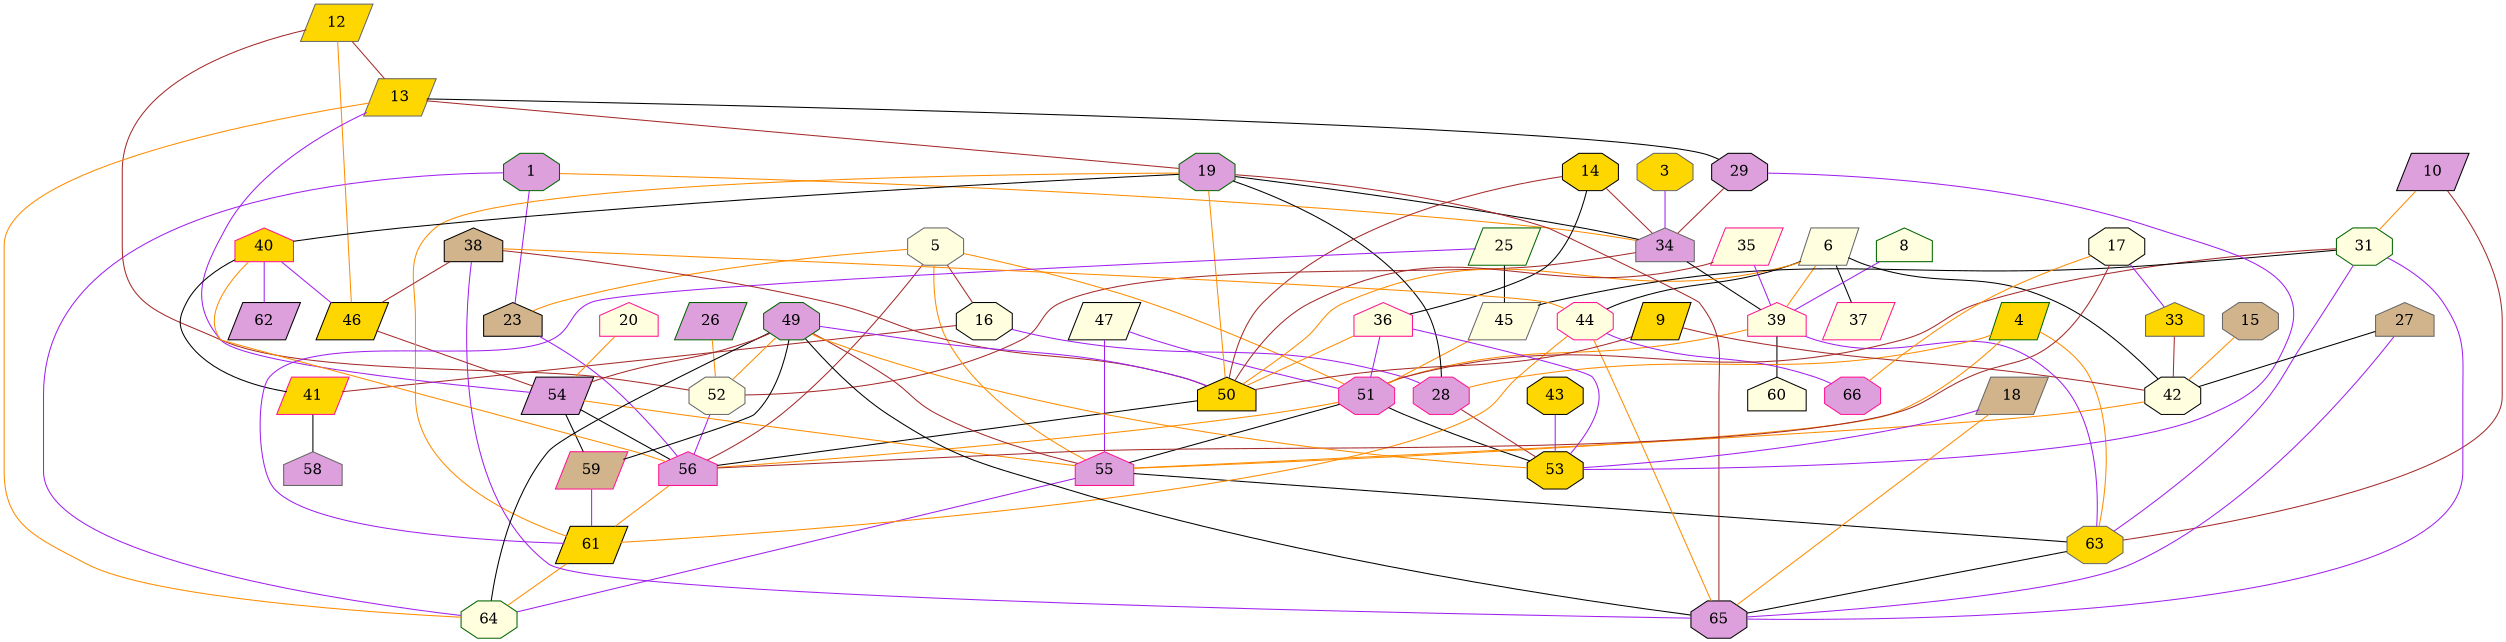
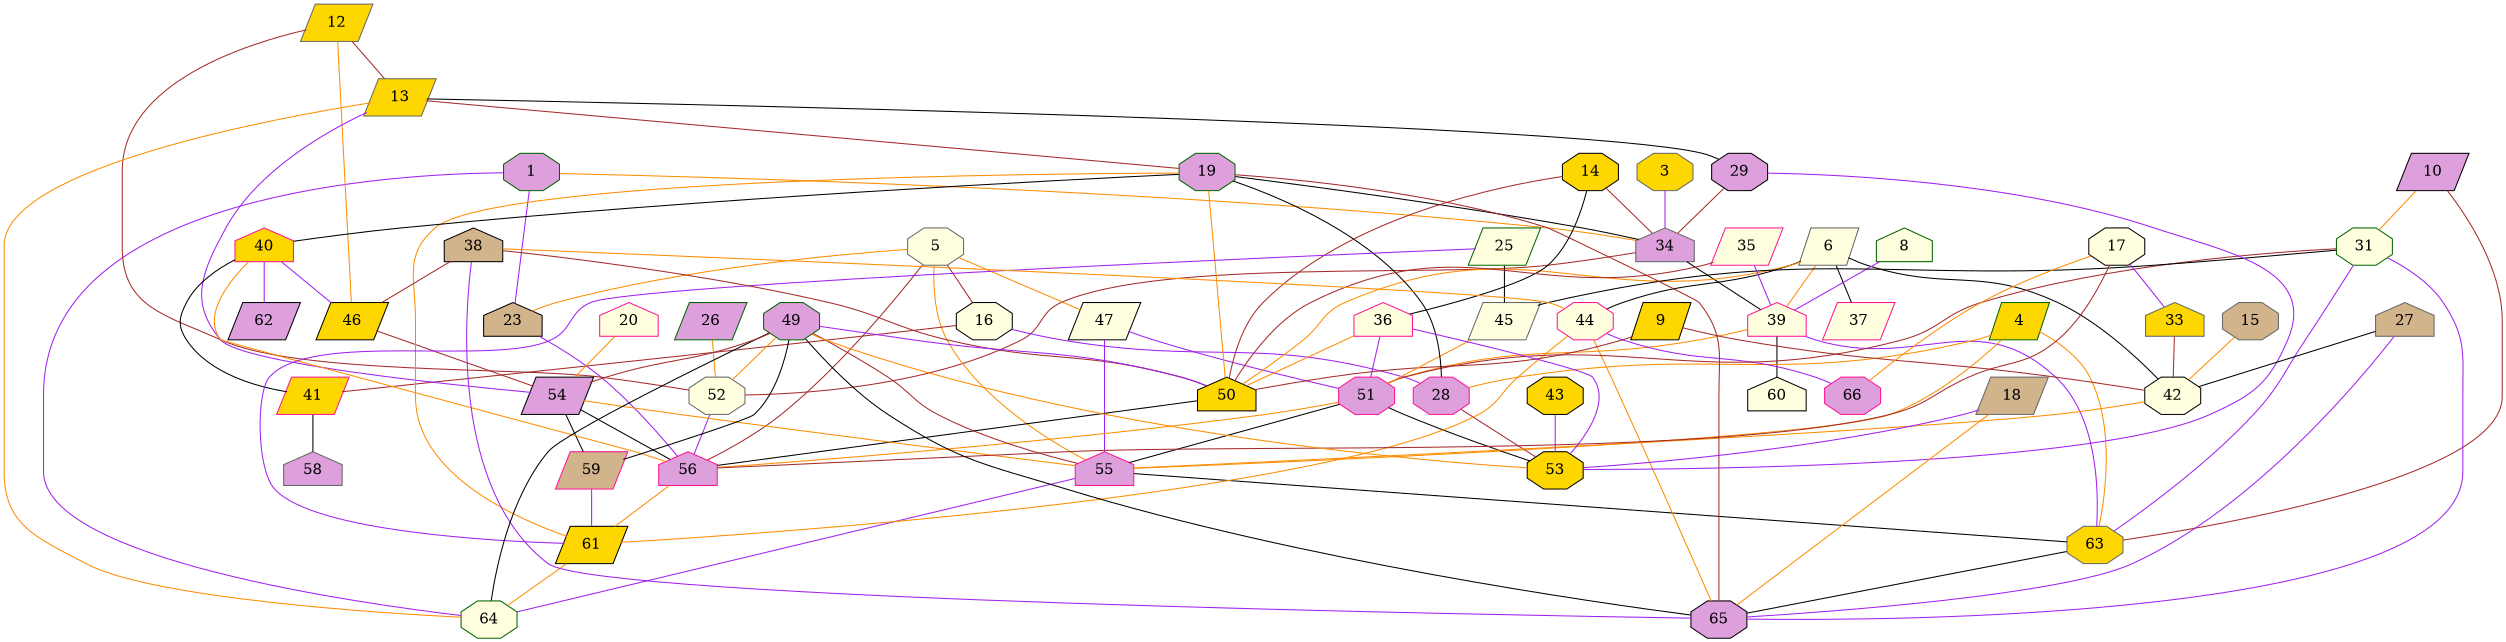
edge "5" -- "51": now "5" -- "47"
